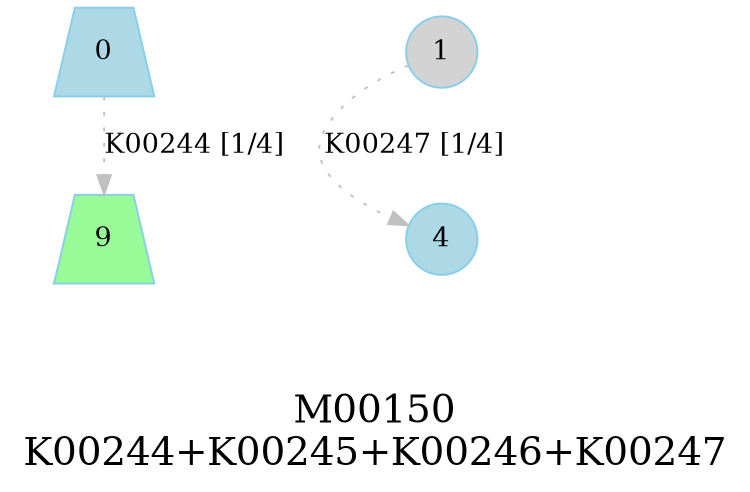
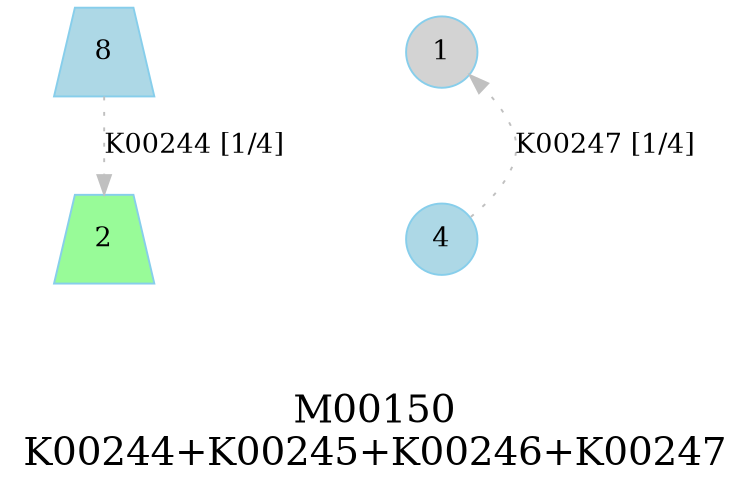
node "0": label "0" -> "8"
edge "1" -> "4": reversed
node "9": label "9" -> "2"
